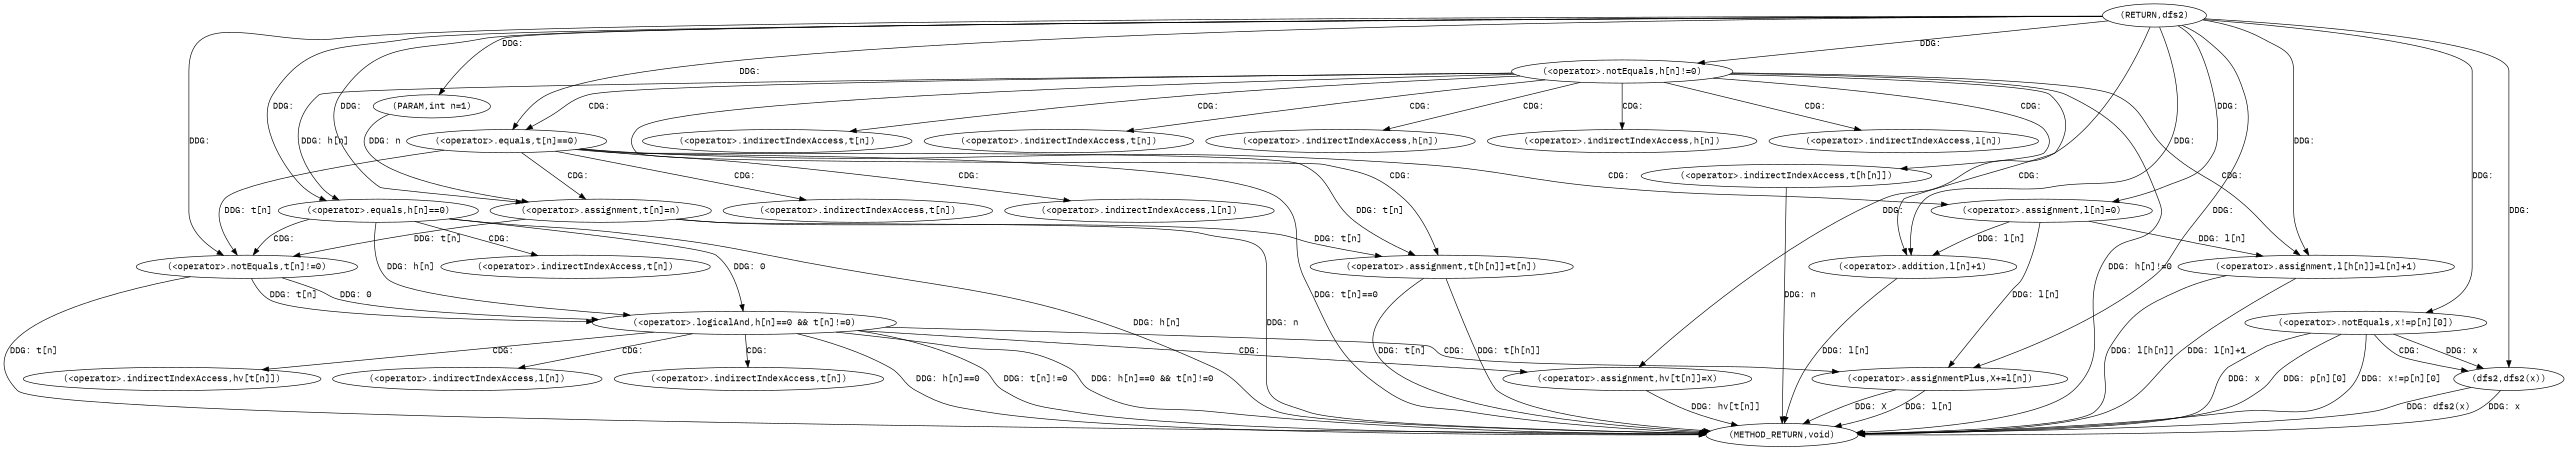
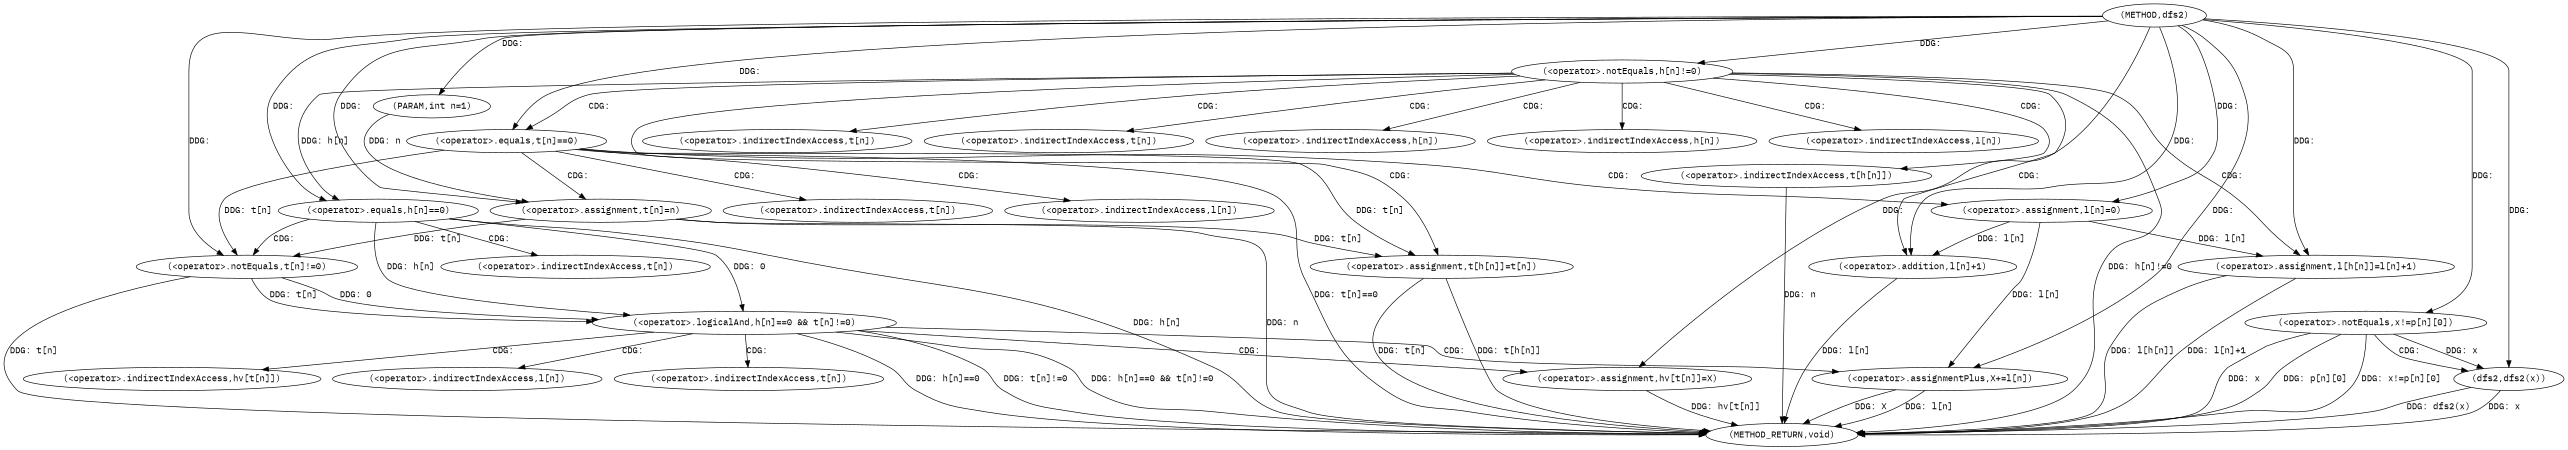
node "(RETURN,dfs2)": label "(RETURN,dfs2)" -> "(METHOD,dfs2)"
